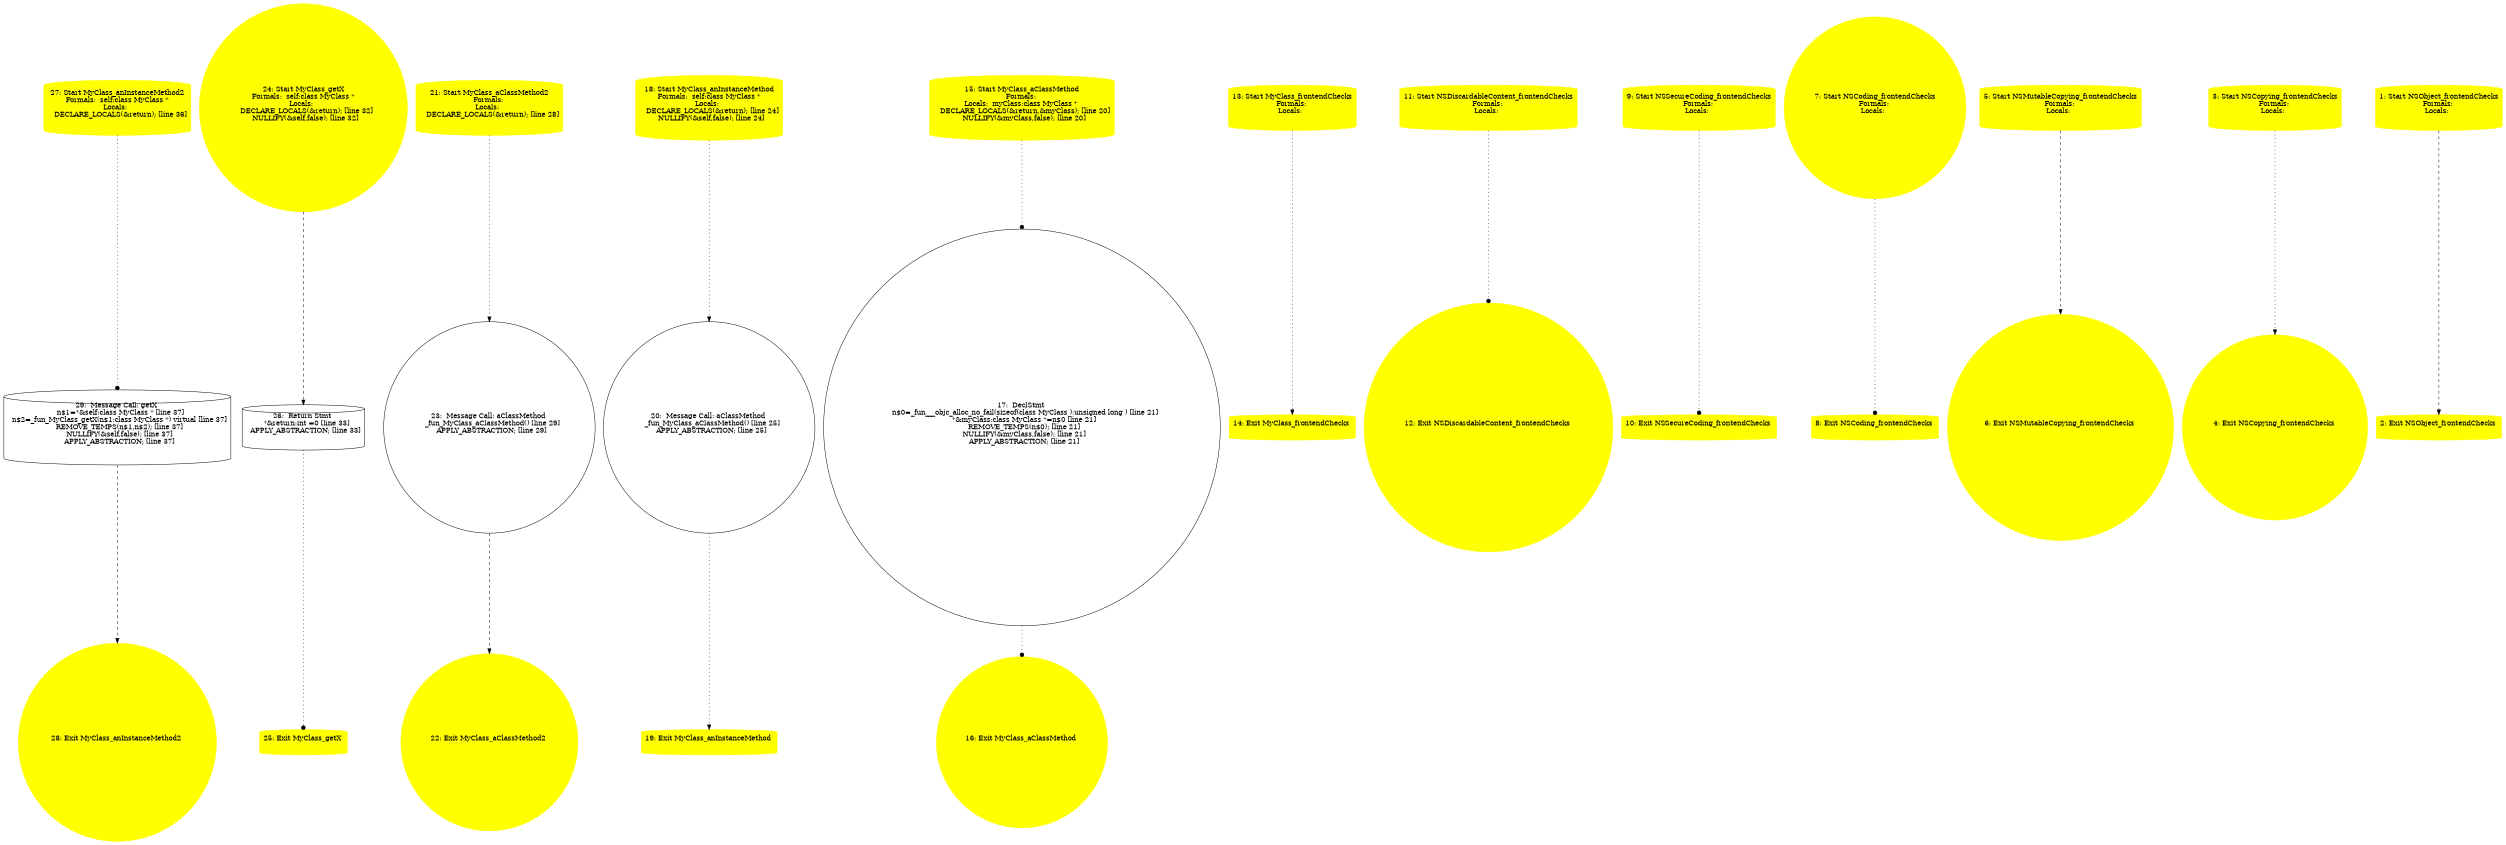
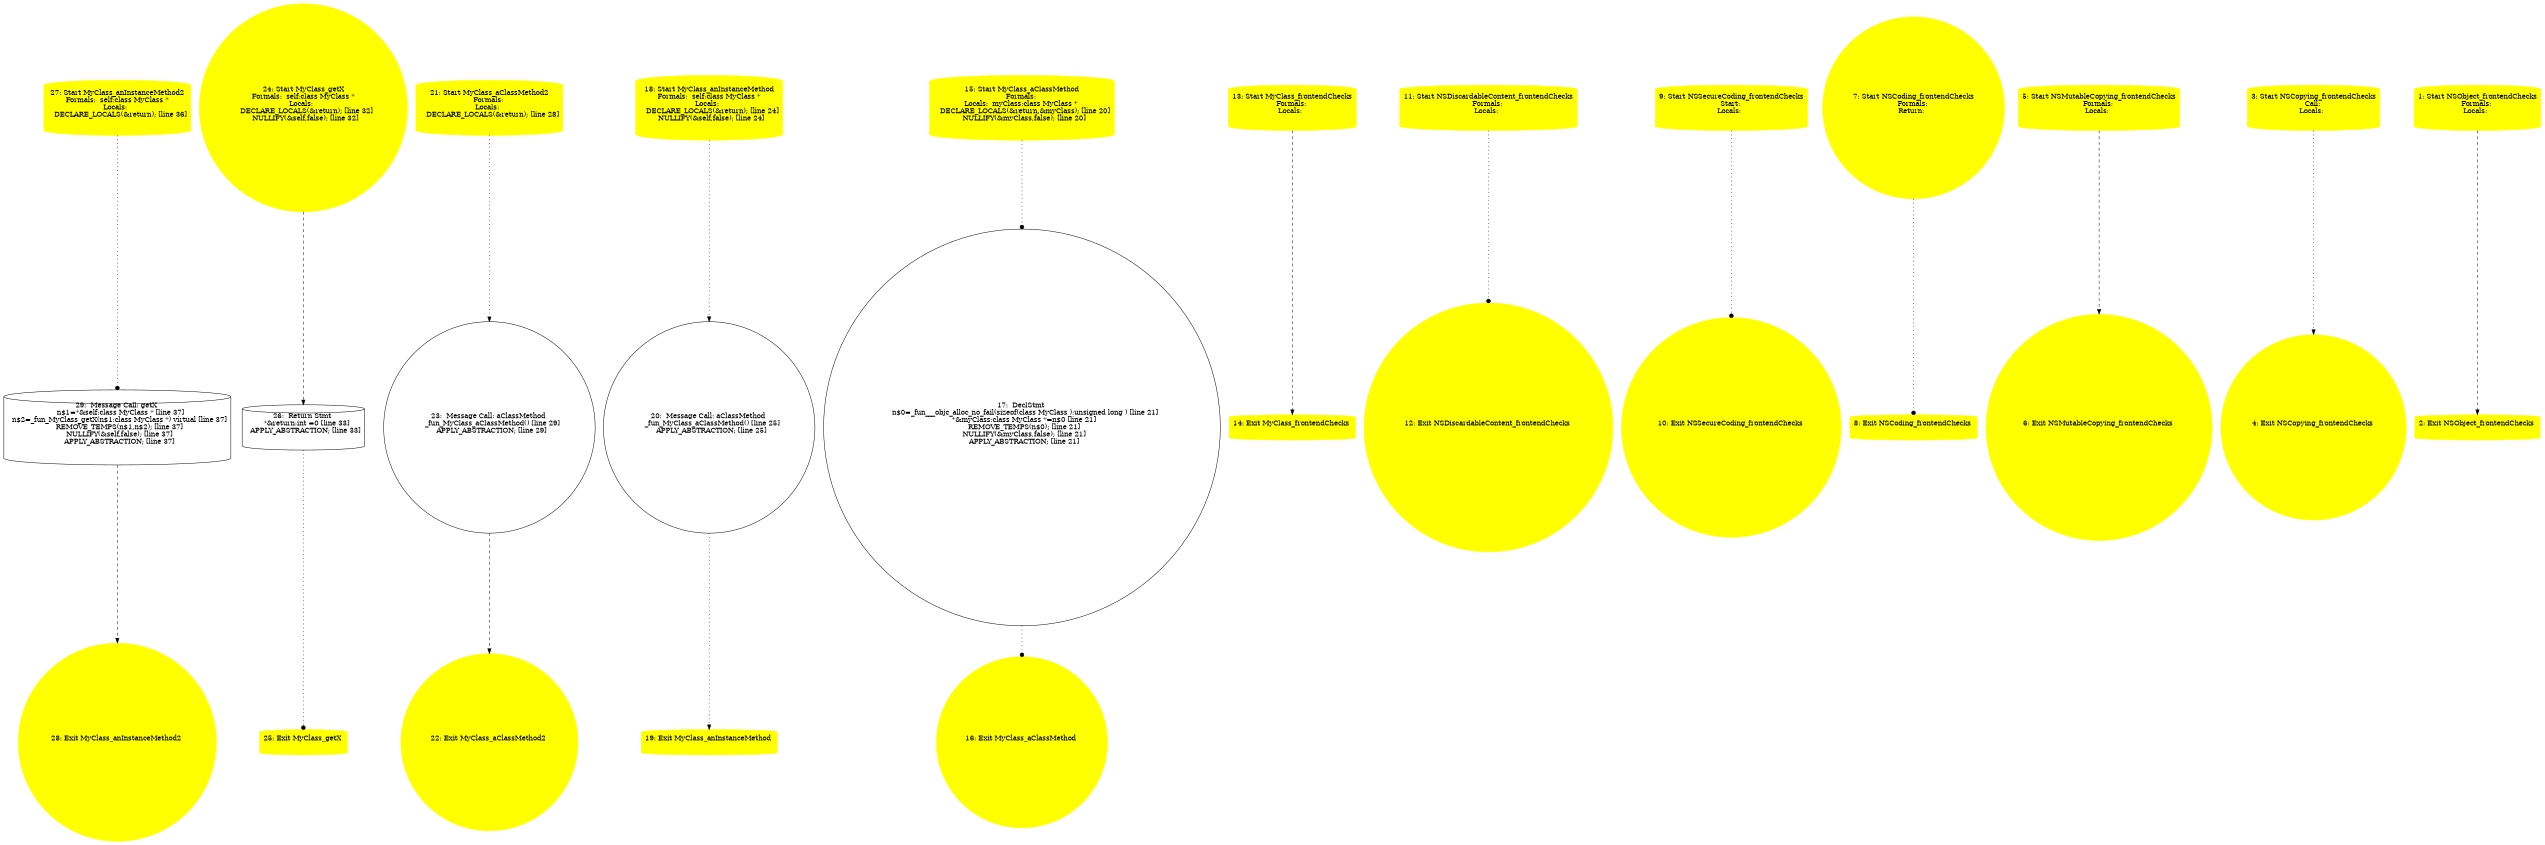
node "9: Start NSSecureCoding_frontendChecks Formals: Locals:": label "9: Start NSSecureCoding_frontendChecks Formals: Locals:" -> "9: Start NSSecureCoding_frontendChecks Start: Locals:"
node "7: Start NSCoding_frontendChecks Formals: Locals:": label "7: Start NSCoding_frontendChecks Formals: Locals:" -> "7: Start NSCoding_frontendChecks Formals: Return:"
node "3: Start NSCopying_frontendChecks Formals: Locals:": label "3: Start NSCopying_frontendChecks Formals: Locals:" -> "3: Start NSCopying_frontendChecks Call: Locals:"
edge "13: Start MyClass_frontendChecks Formals: Locals:" -> "14: Exit MyClass_frontendChecks": style dotted -> dashed
node "10: Exit NSSecureCoding_frontendChecks": shape cylinder -> circle
